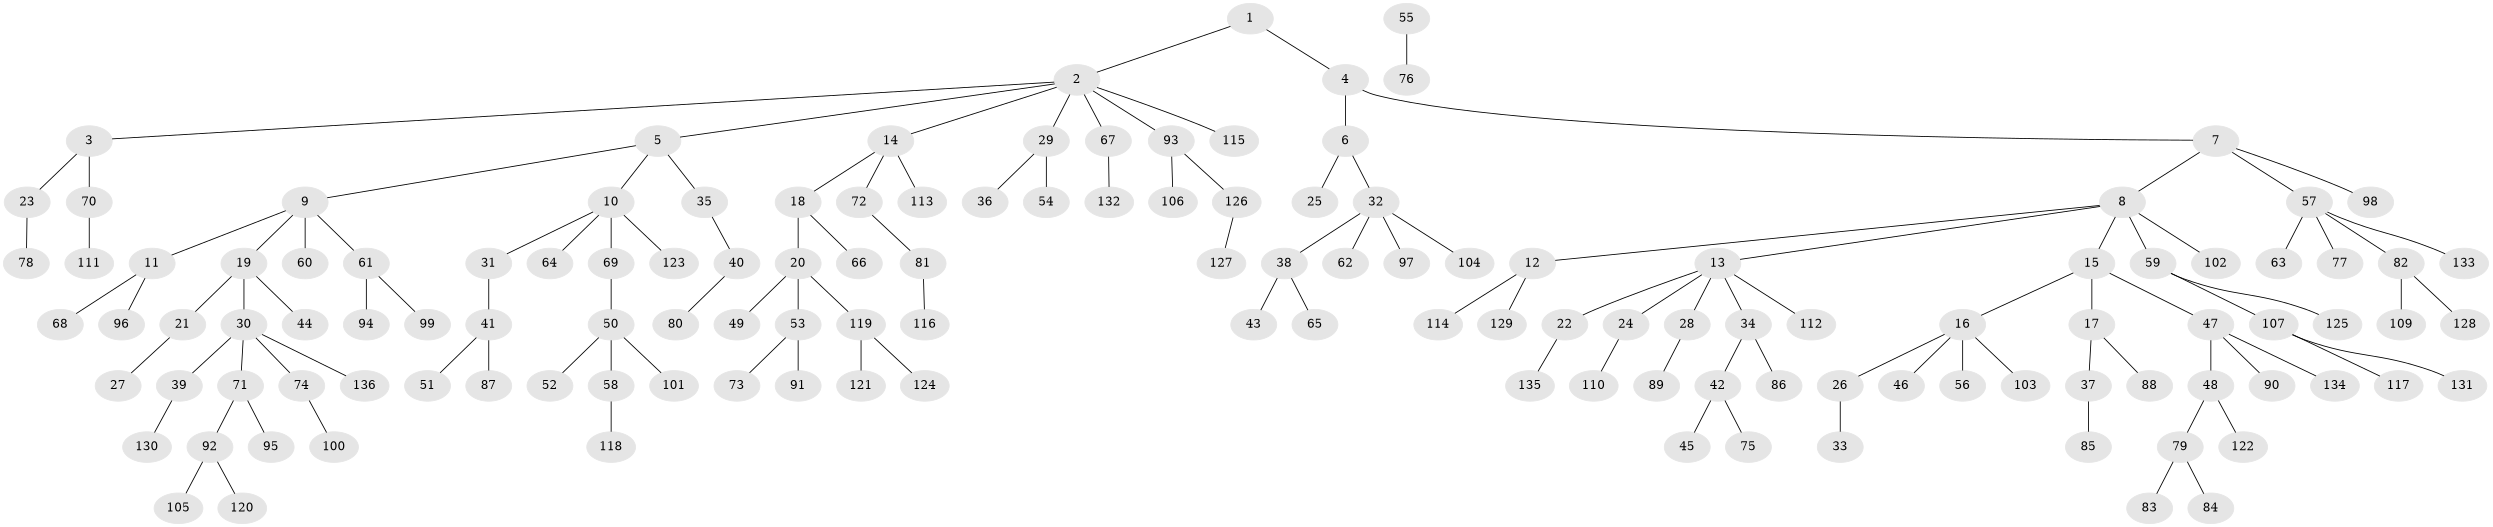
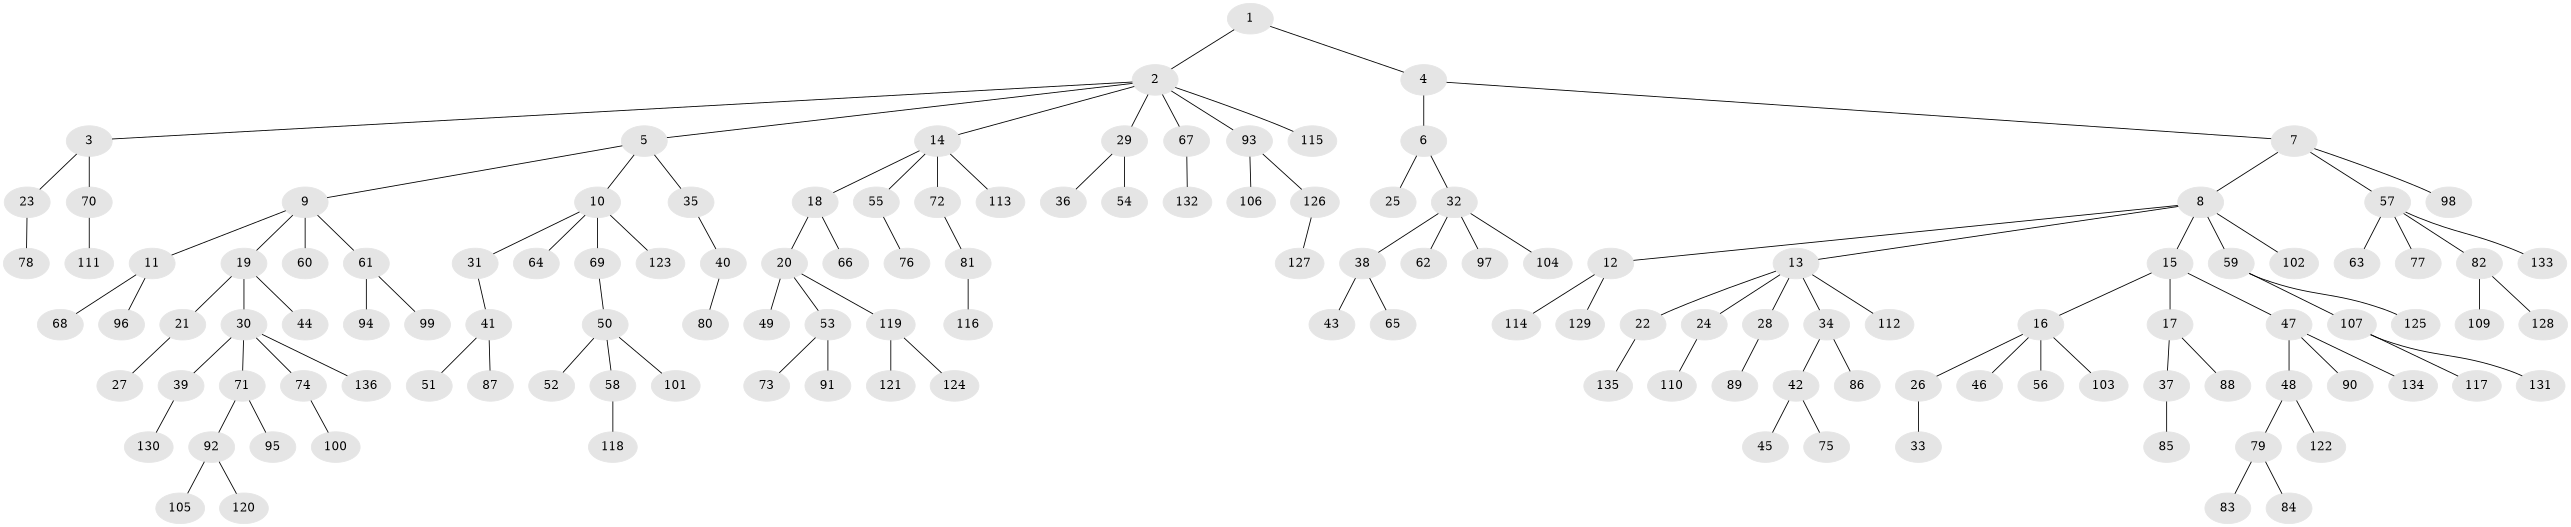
edge "14" -- "55": added
